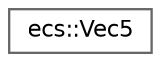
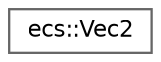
node "ecs::Vec5": label "ecs::Vec5" -> "ecs::Vec2"
